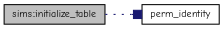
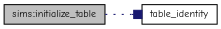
node "perm_identity": label "perm_identity" -> "table_identity"
